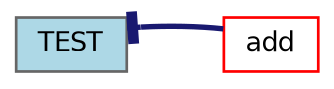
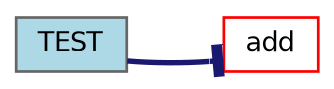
edge "add" -> "TEST": reversed
